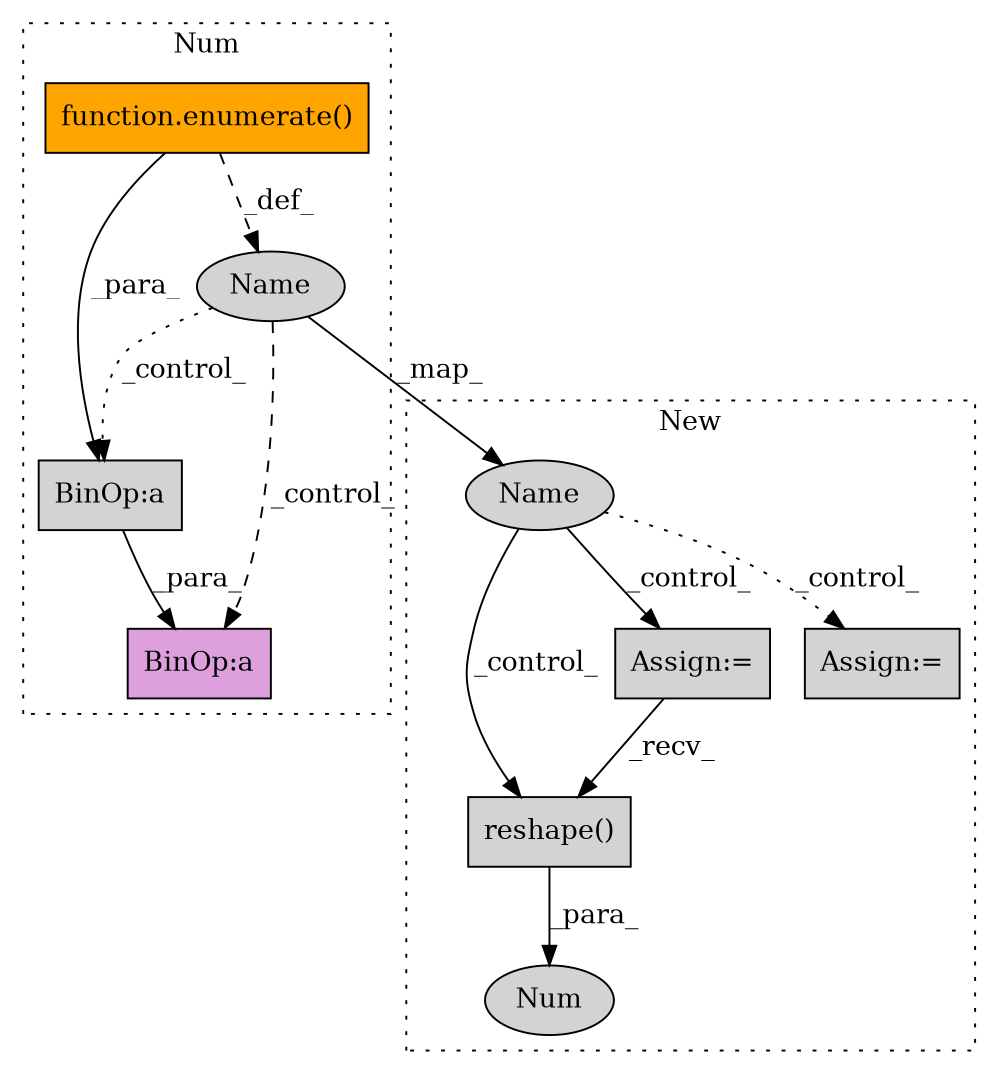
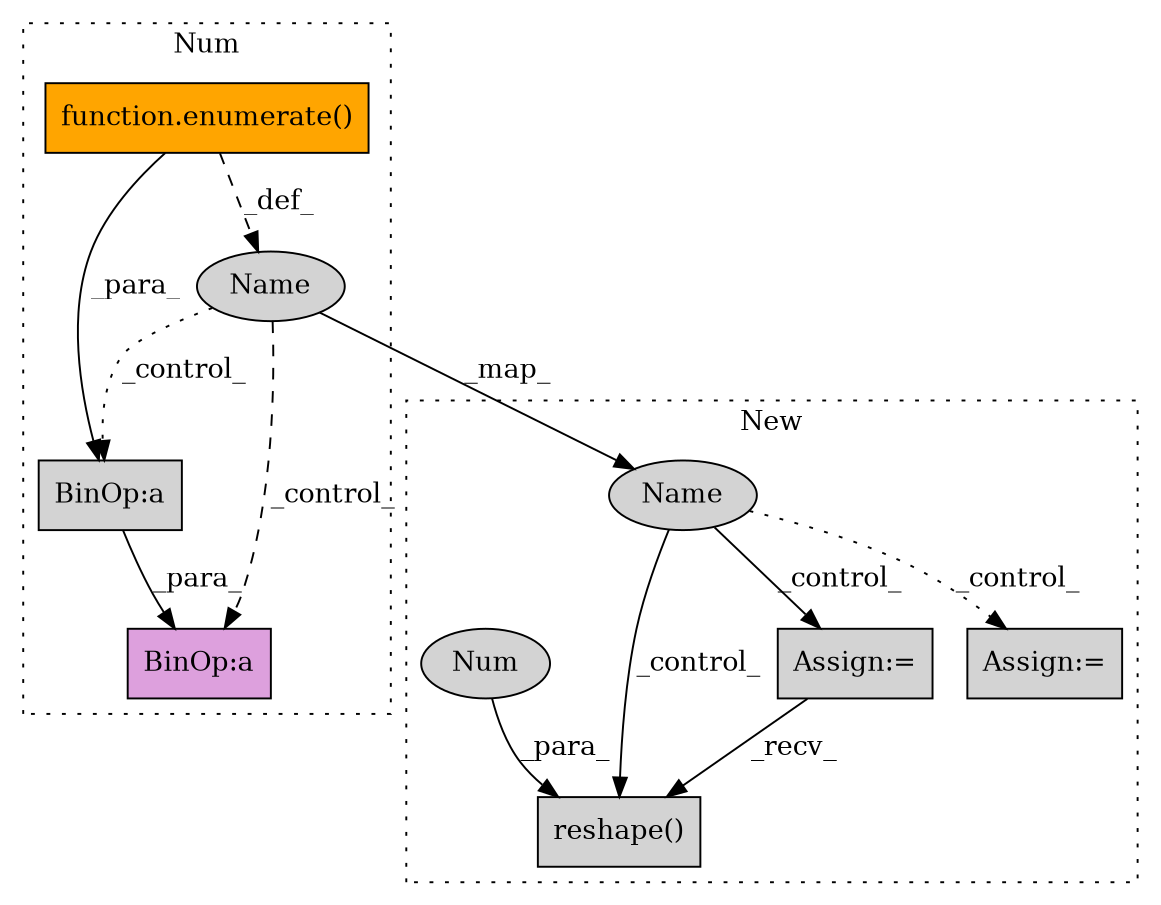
edge "reshape()" -> "Num": reversed
